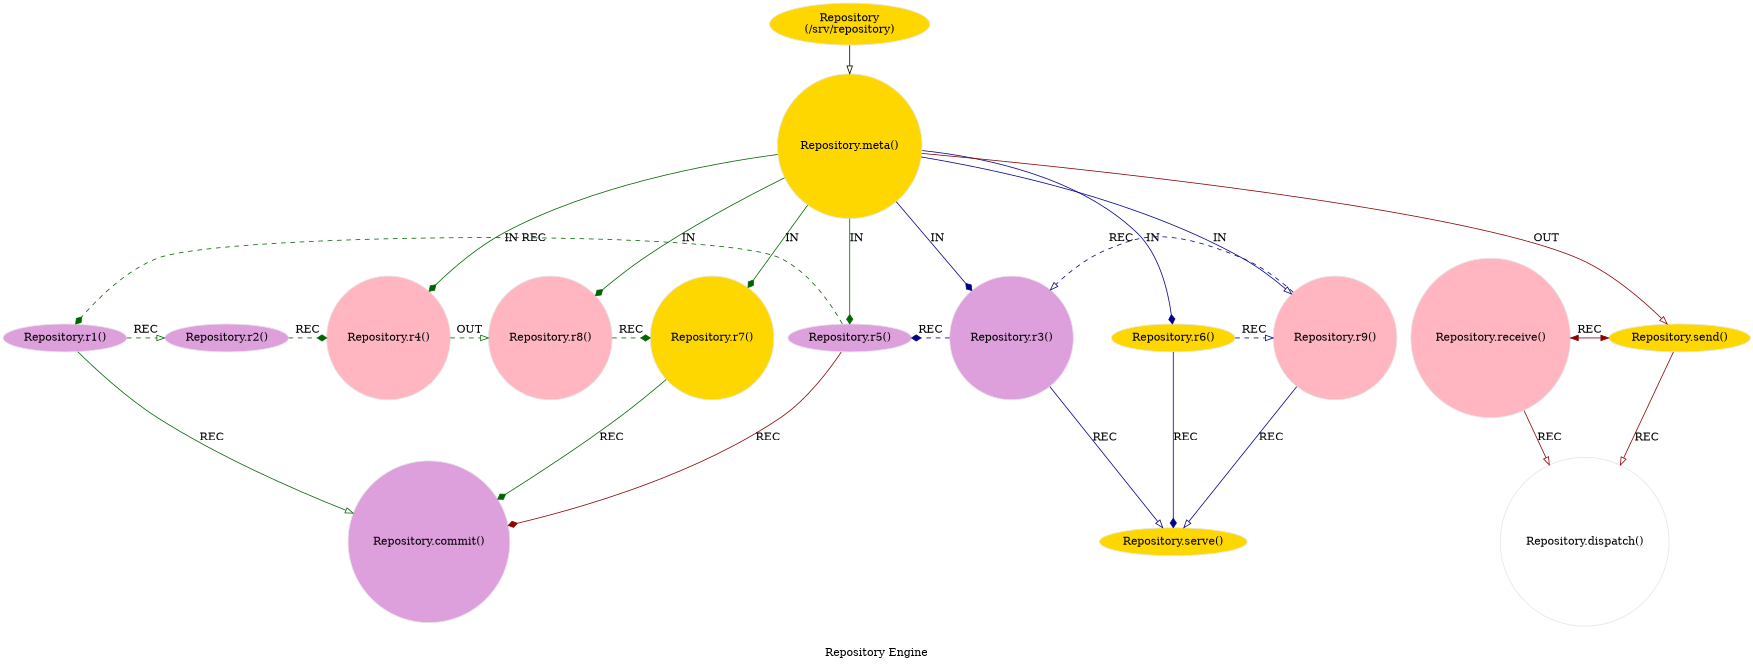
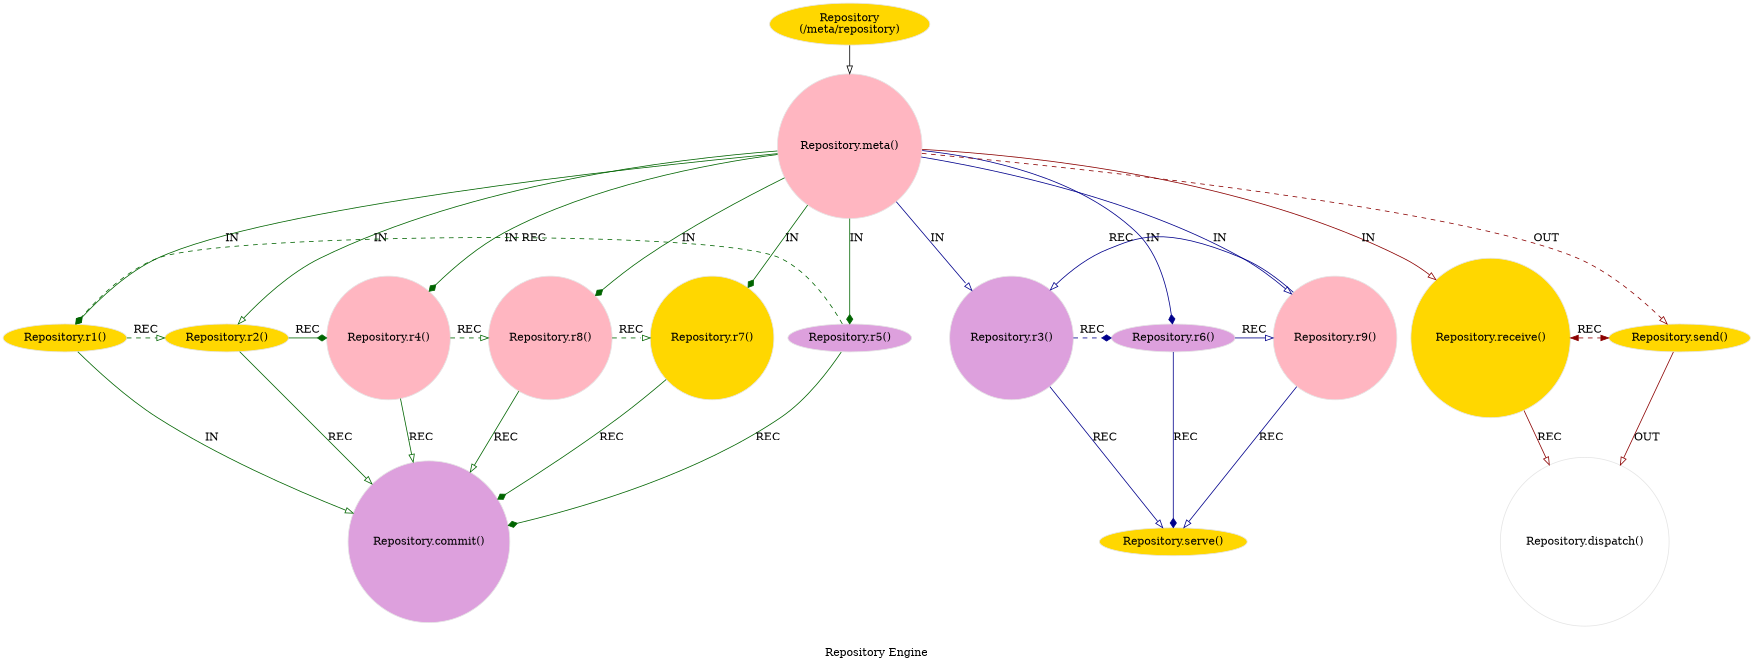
node "Repository (/srv/repository)": label "Repository (/srv/repository)" -> "Repository (/meta/repository)"
node "Repository.meta()": fillcolor gold -> lightpink
edge "Repository.meta()" -> "Repository.receive()": added, label "IN"
edge "Repository.meta()" -> "Repository.r2()": added, label "IN"
edge "Repository.meta()" -> "Repository.r1()": added, label "IN"
edge "Repository.meta()" -> "Repository.send()": style solid -> dashed
edge "Repository.r9()" -> "Repository.r3()": style dashed -> solid
edge "Repository.meta()" -> "Repository.r3()": arrowhead diamond -> onormal
edge "Repository.r4()" -> "Repository.r8()": label "OUT" -> "REC"
node "Repository.r1()": fillcolor plum -> gold
node "Repository.r2()": fillcolor plum -> gold
edge "Repository.r2()" -> "Repository.r4()": style dashed -> solid
edge "Repository.r8()" -> "Repository.r7()": arrowhead diamond -> onormal
edge "Repository.r3()" -> "Repository.r5()": now "Repository.r3()" -> "Repository.r6()"
node "Repository.r6()": fillcolor gold -> plum
edge "Repository.r6()" -> "Repository.r9()": style dashed -> solid
node "Repository.receive()": fillcolor lightpink -> gold
edge "Repository.receive()" -- "Repository.send()": style solid -> dashed
edge "Repository.r2()" -> "Repository.commit()": added, label "REC"
edge "Repository.r4()" -> "Repository.commit()": added, label "REC"
edge "Repository.r8()" -> "Repository.commit()": added, label "REC"
edge "Repository.r1()" -> "Repository.commit()": label "REC" -> "IN"
edge "Repository.send()" -> "Repository.dispatch()": label "REC" -> "OUT"
edge "Repository.r5()" -> "Repository.commit()": color darkred -> darkgreen
